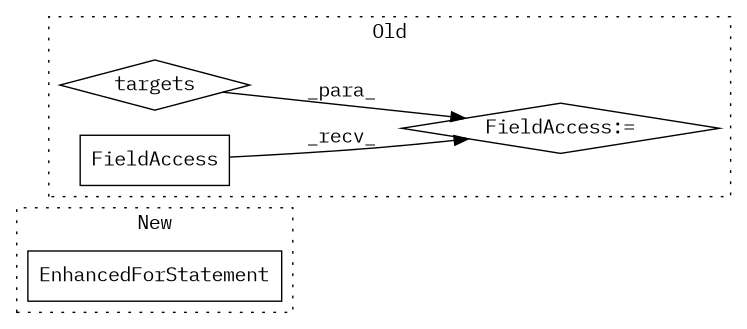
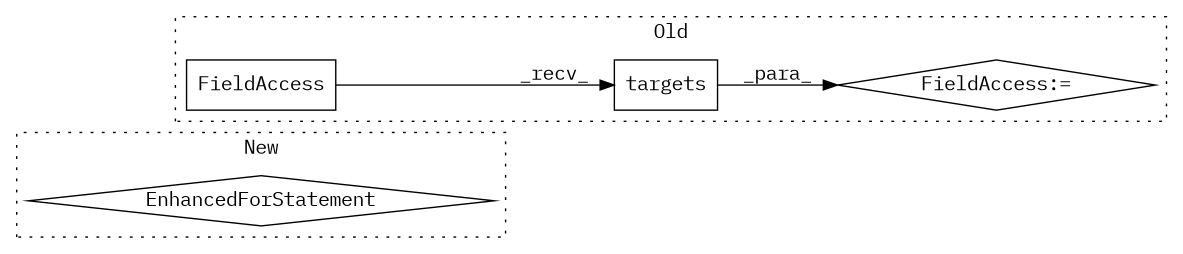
node "targets": shape diamond -> box
edge "FieldAccess" -> "FieldAccess:=": now "FieldAccess" -> "targets"
node "EnhancedForStatement": shape box -> diamond
